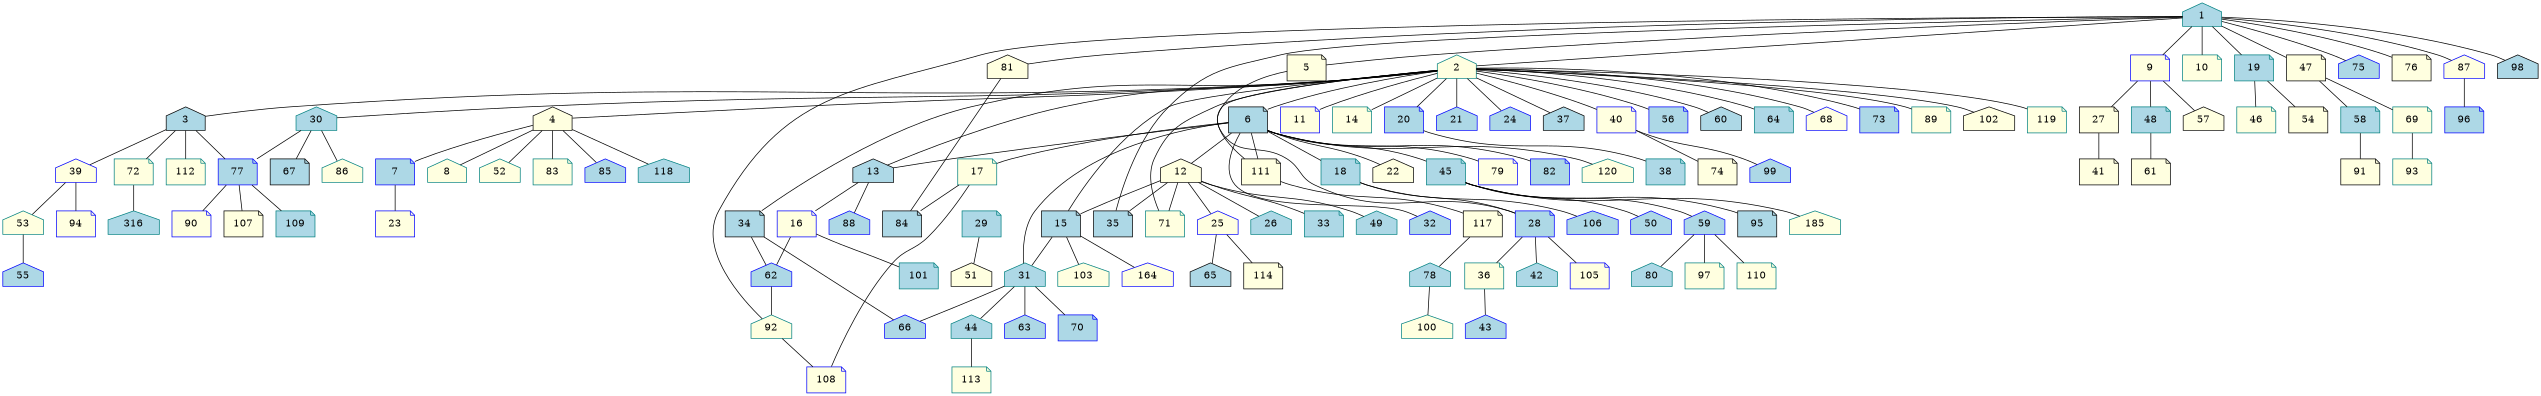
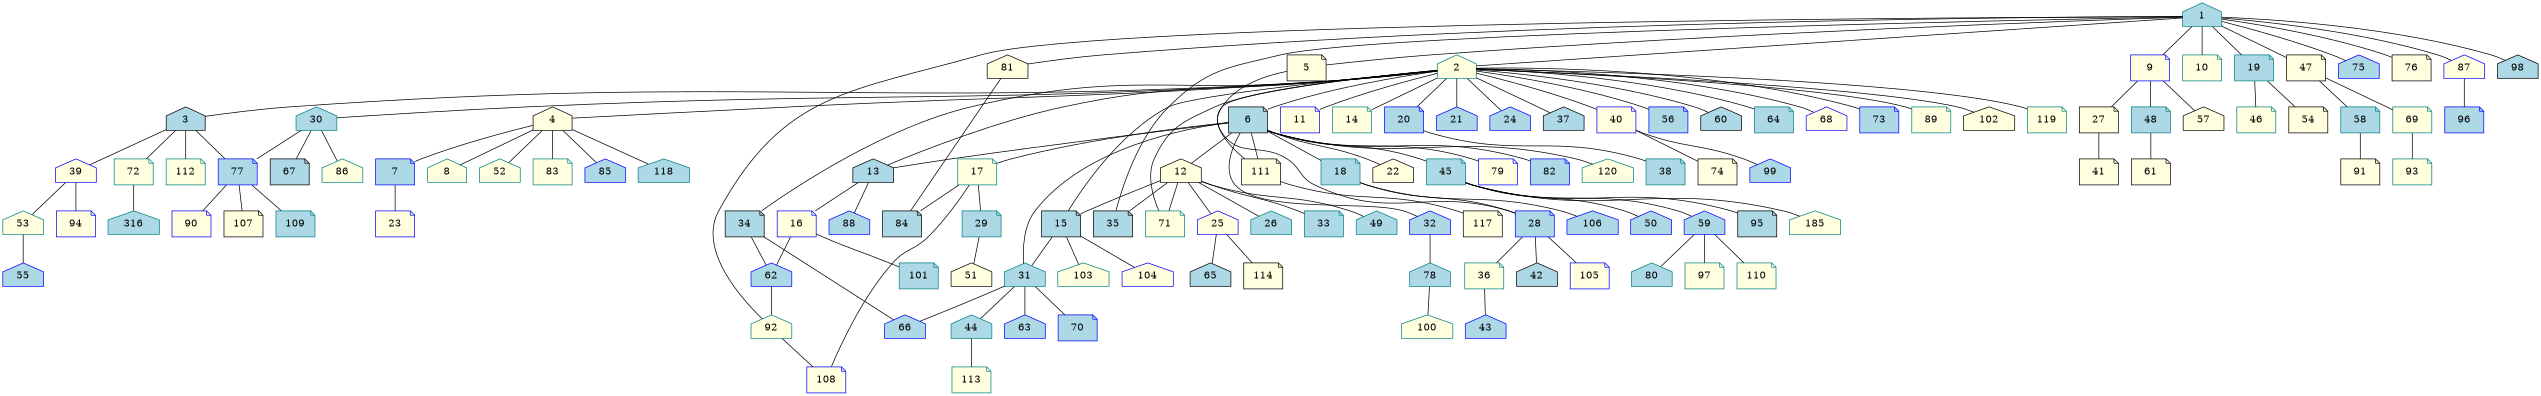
edge "17" -- "29": added
edge "117" -- "78": now "32" -- "78"
node "164": label "164" -> "104"
node "42": color teal -> black
